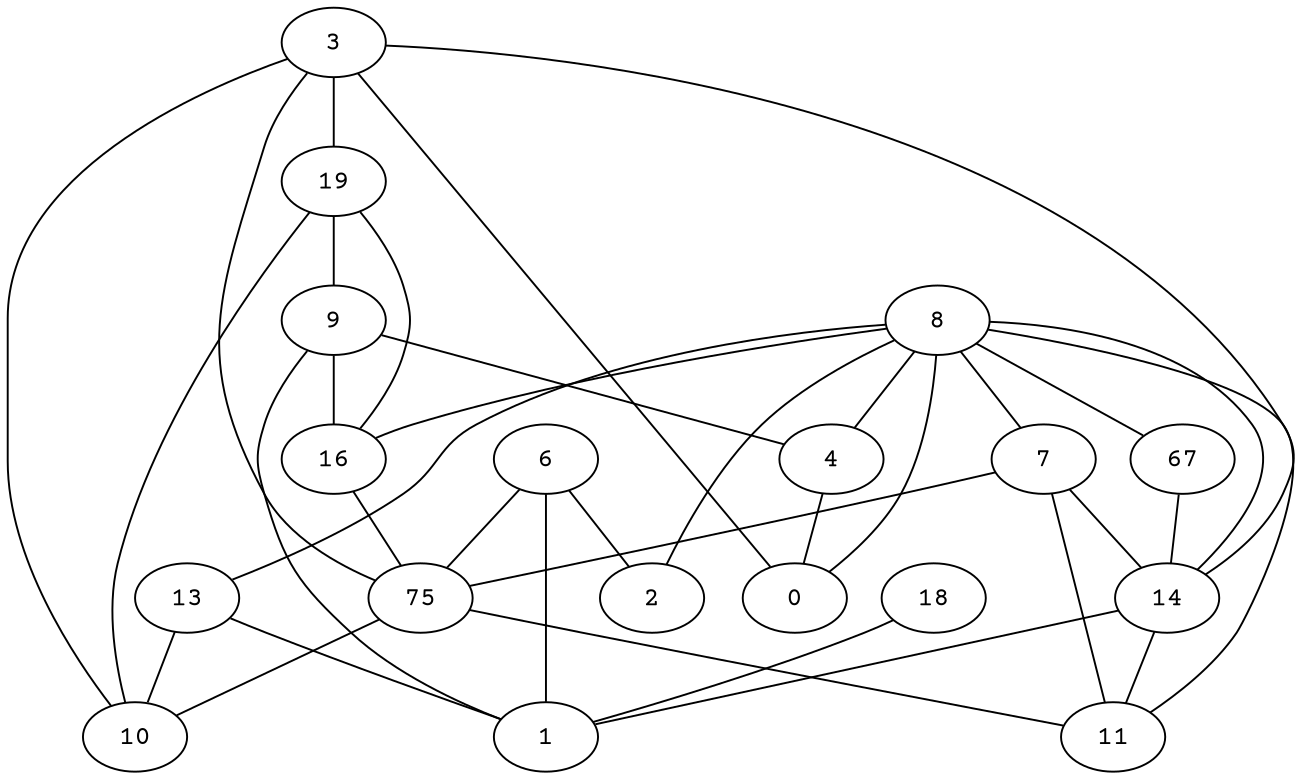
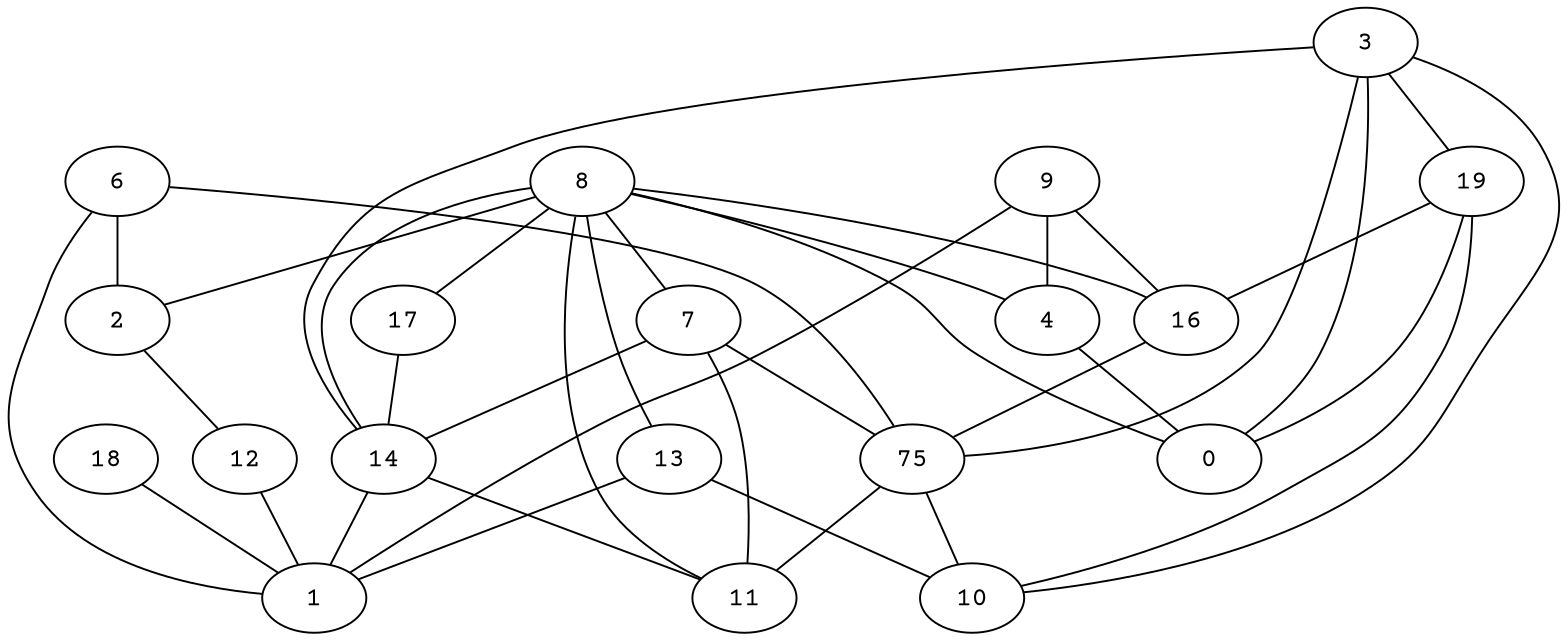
edge "19" -- "9": now "19" -- "0"
node "12": added
node "67": label "67" -> "17"
